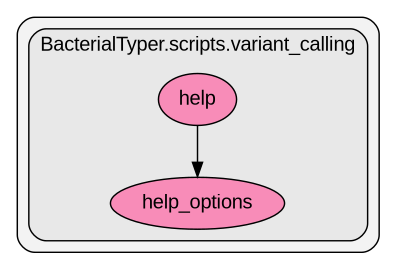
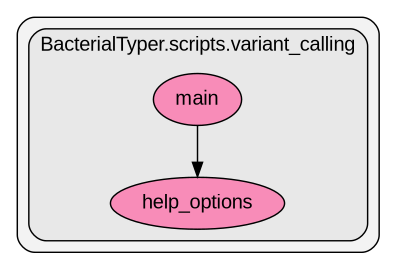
node "help": label "help" -> "main"
